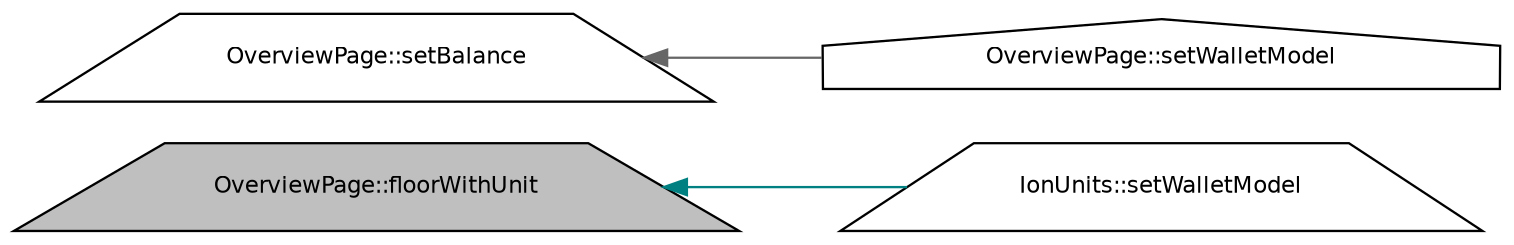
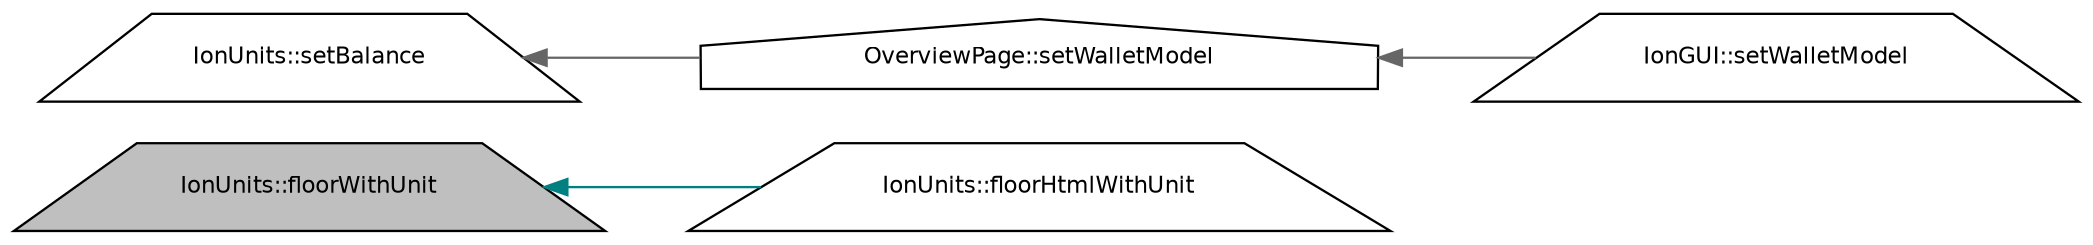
node "OverviewPage::setBalance": label "OverviewPage::setBalance" -> "IonUnits::setBalance"
node "IonGUI::setWalletModel": added
node "OverviewPage::floorWithUnit": label "OverviewPage::floorWithUnit" -> "IonUnits::floorWithUnit"
node "IonUnits::setWalletModel": label "IonUnits::setWalletModel" -> "IonUnits::floorHtmlWithUnit"
